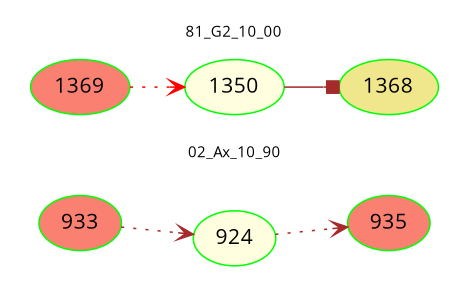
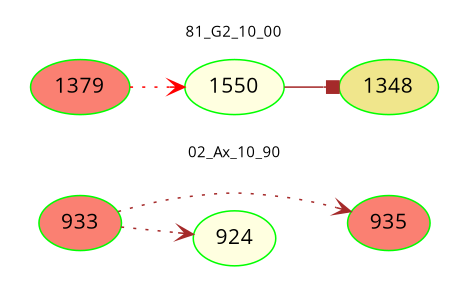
node "1369": label "1369" -> "1379"
node "1350": label "1350" -> "1550"
node "1368": label "1368" -> "1348"
edge "924" -> "935": now "933" -> "935"
